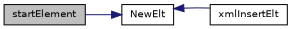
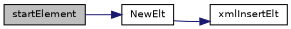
edge "xmlInsertElt" -> "NewElt": reversed
